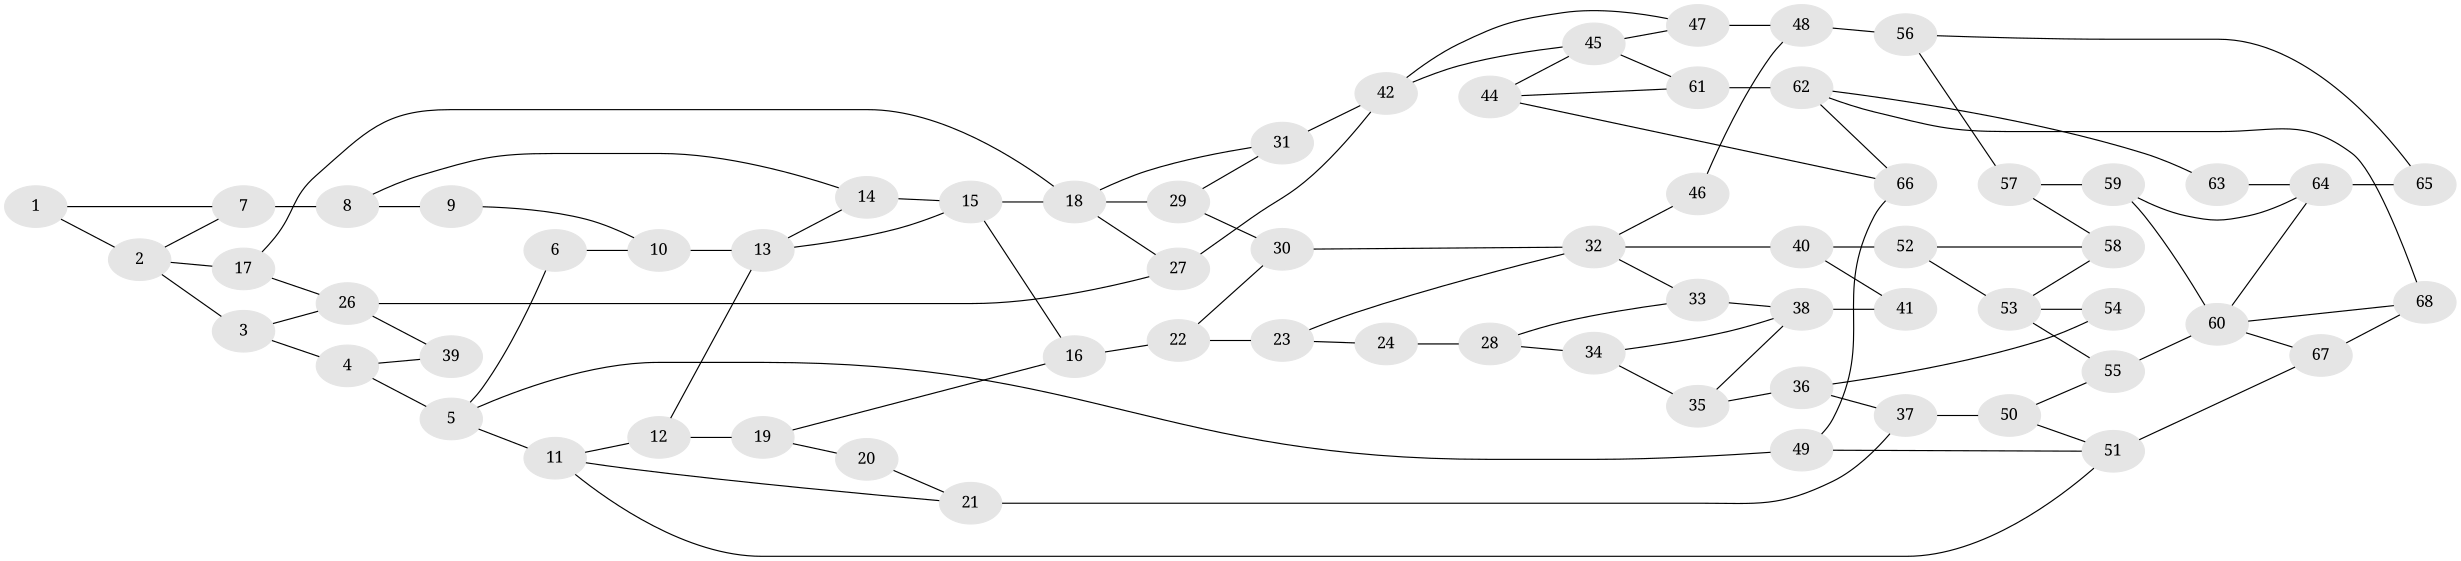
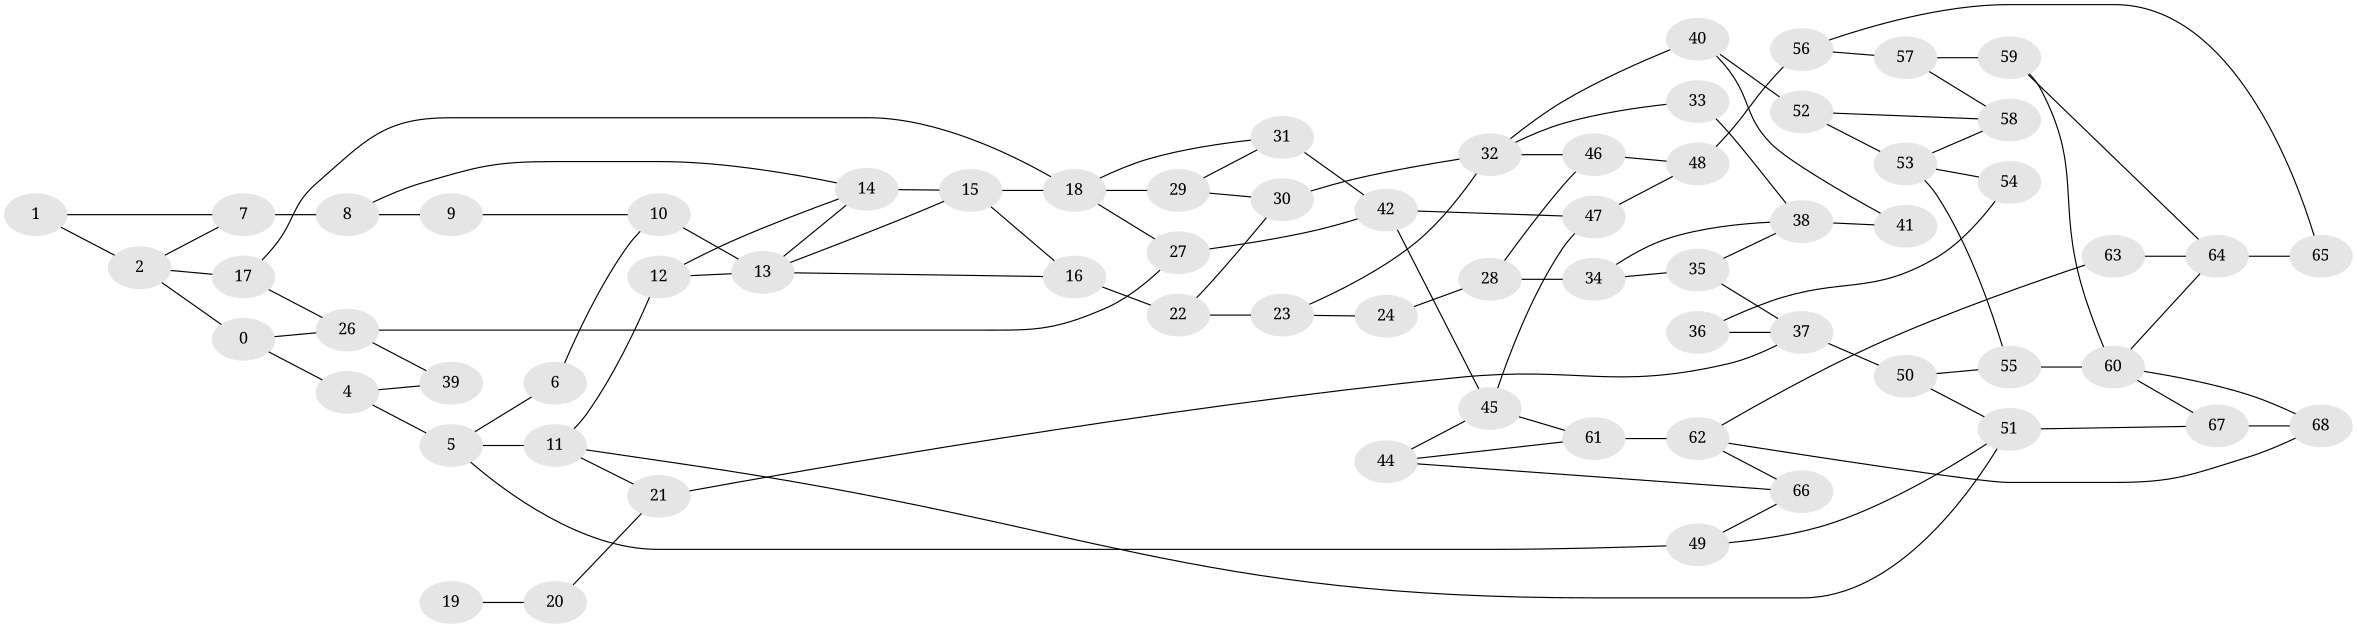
edge "33" -- "28": now "46" -- "28"
node "3": label "3" -> "0"
edge "16" -- "19": now "16" -- "13"
edge "36" -- "35": now "37" -- "35"
edge "12" -- "19": now "12" -- "14"
